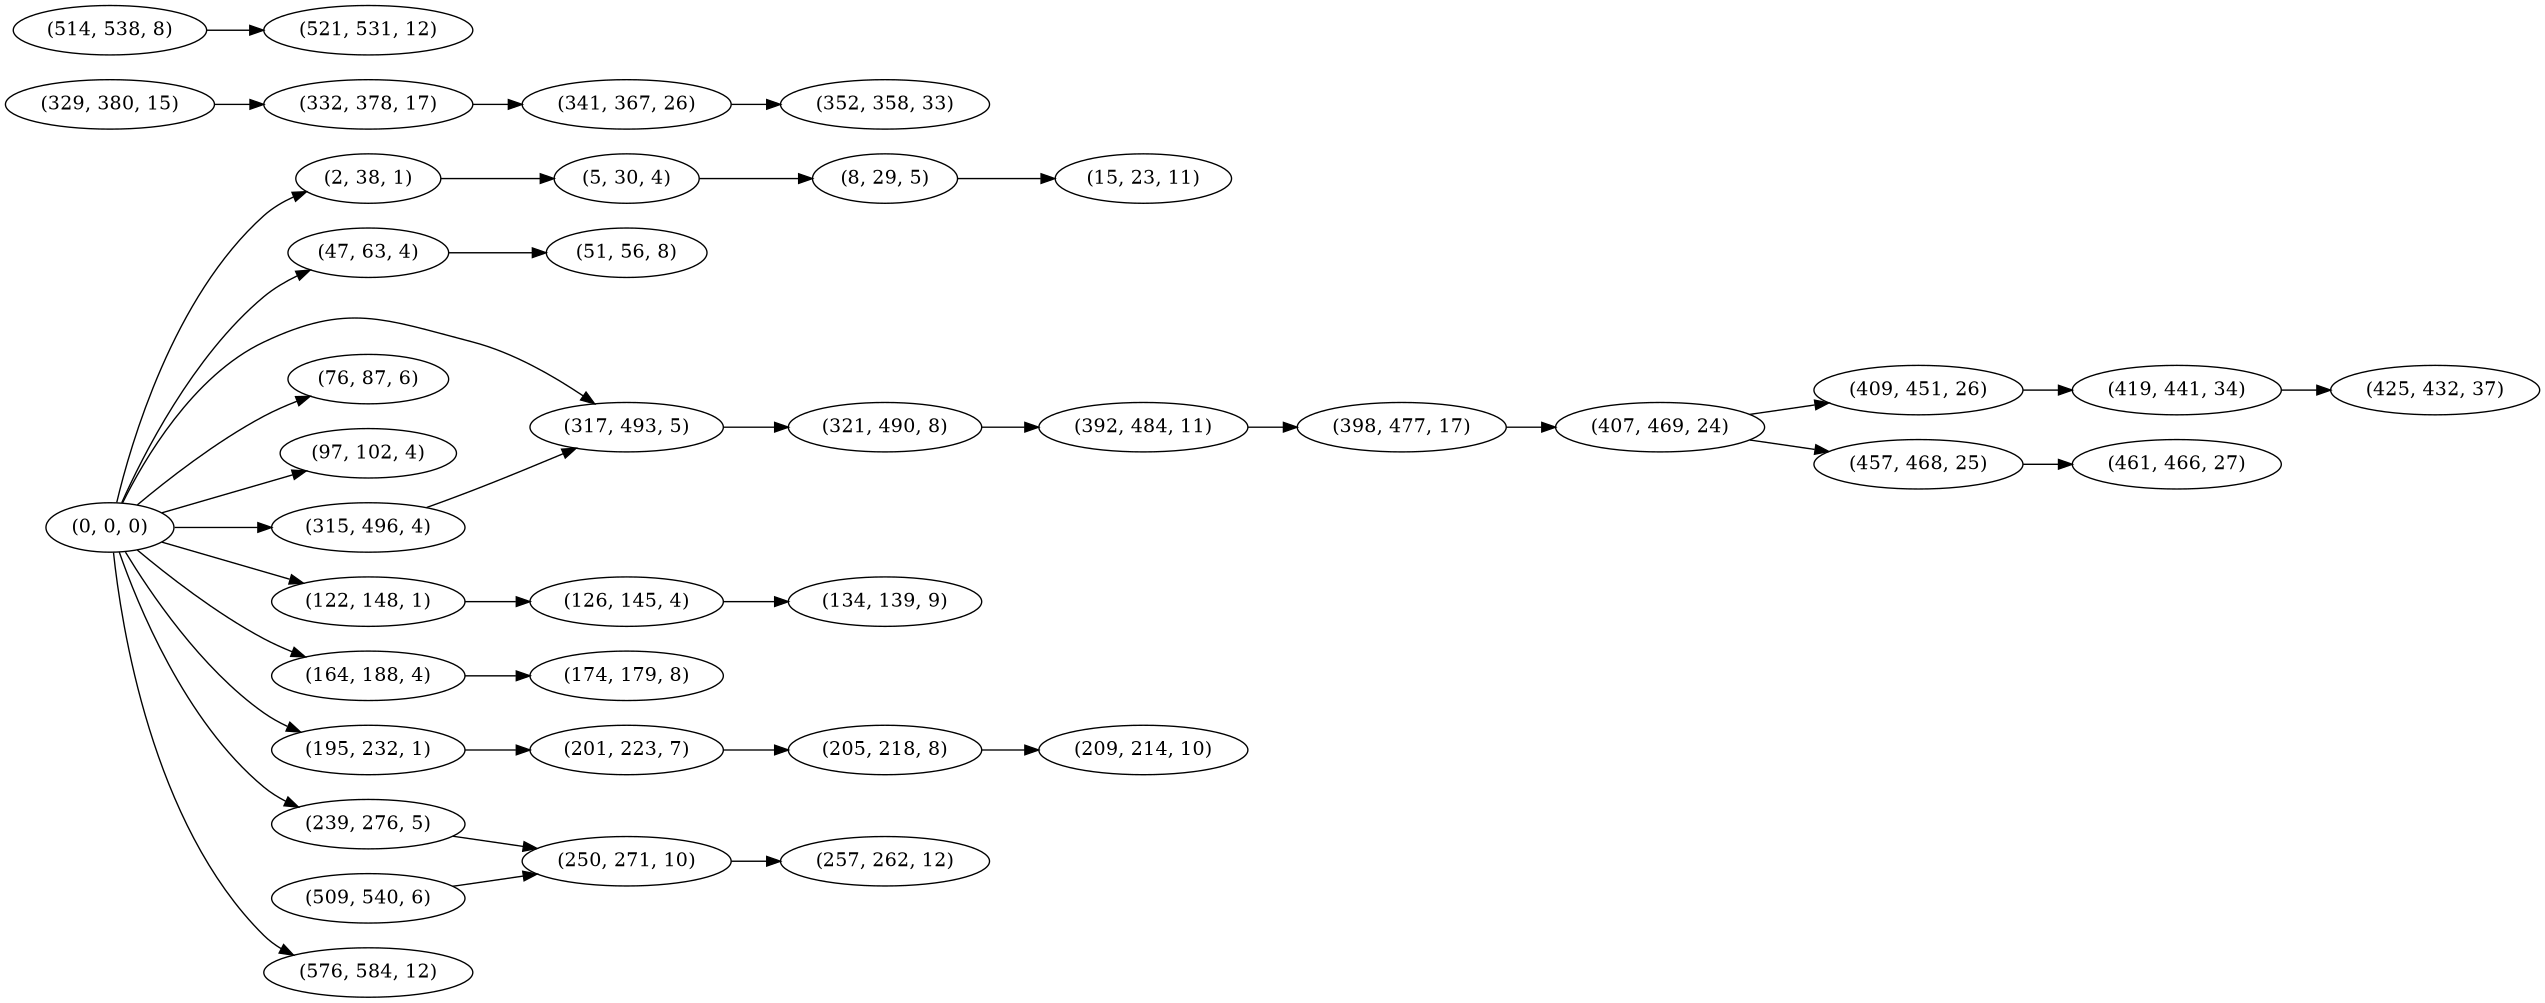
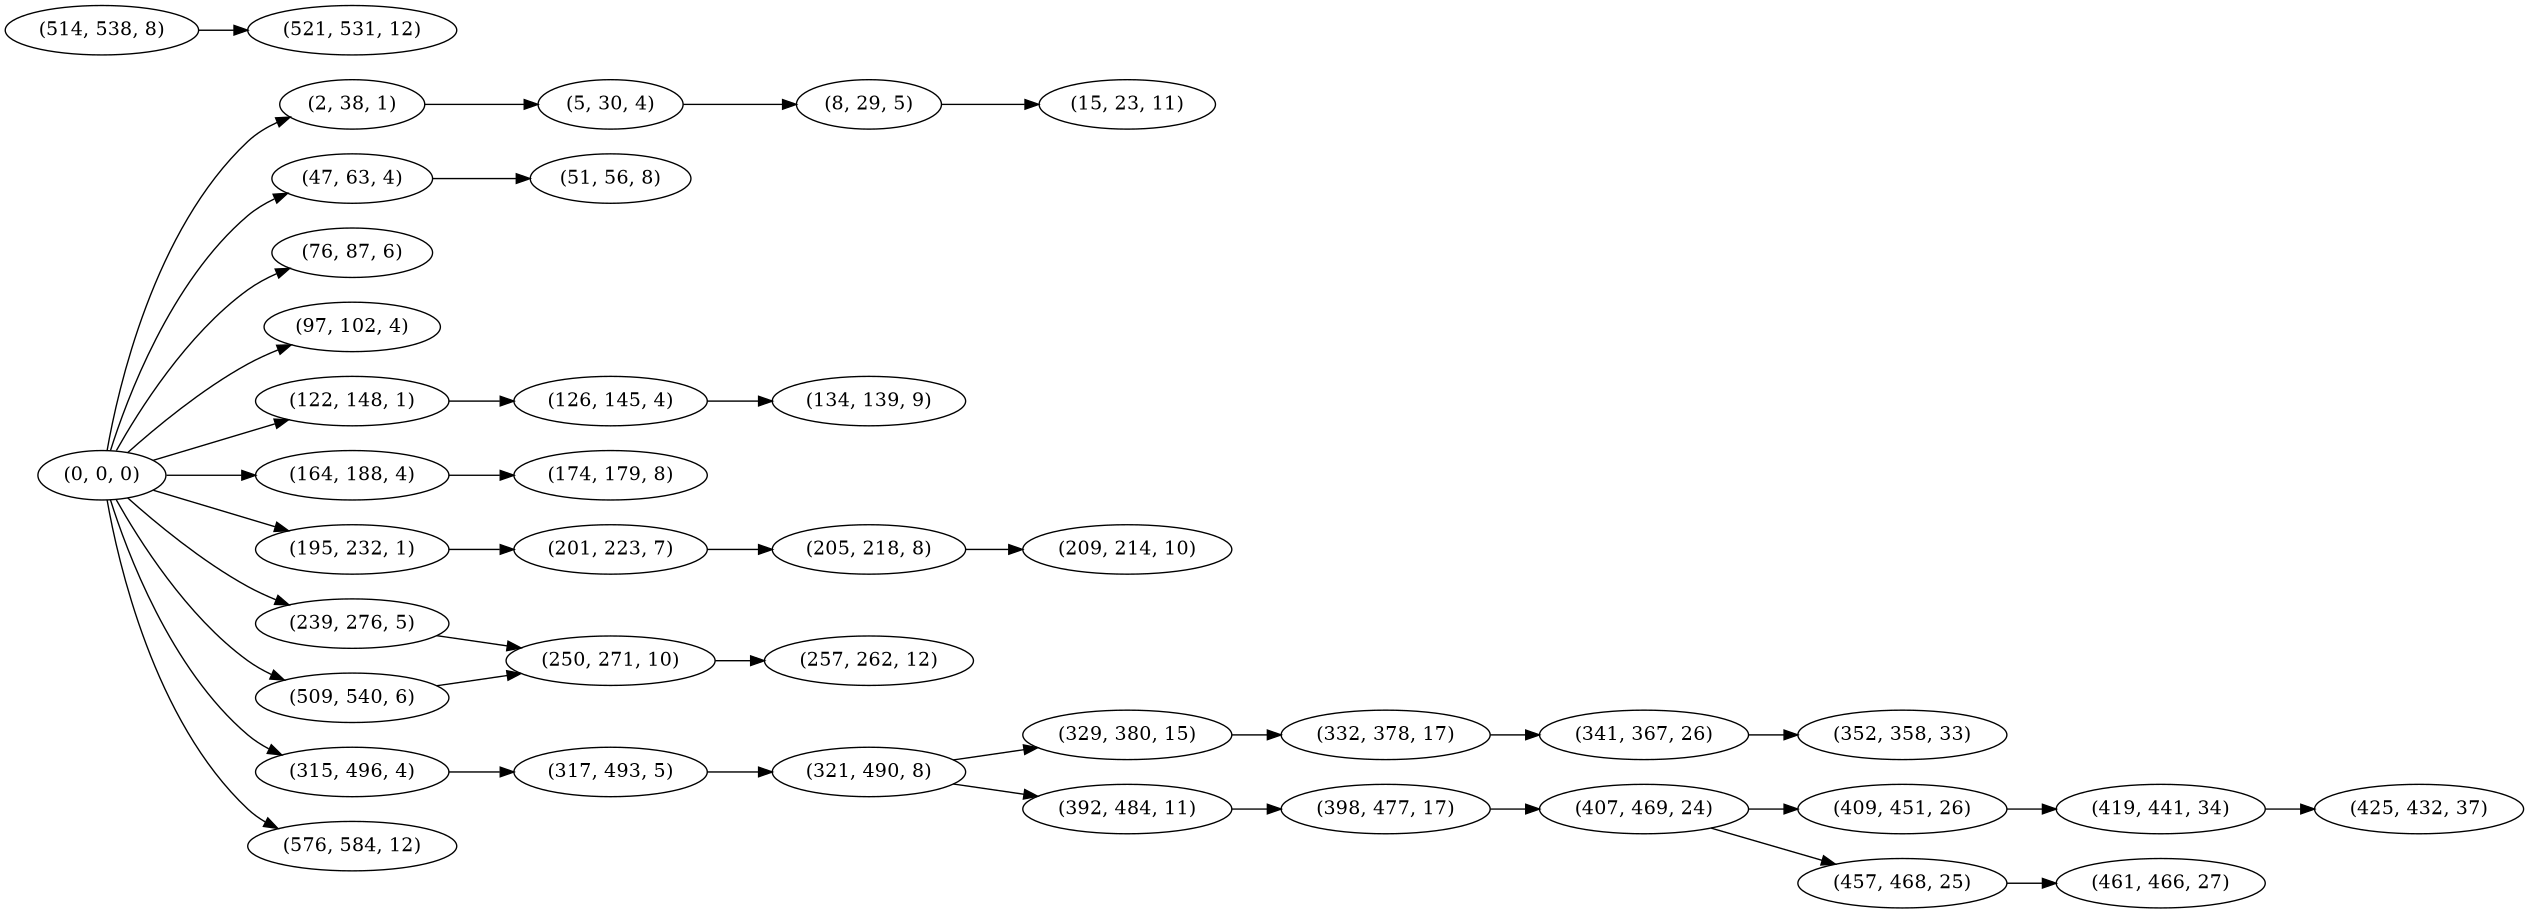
edge "(0, 0, 0)" -> "(317, 493, 5)": now "(0, 0, 0)" -> "(509, 540, 6)"
edge "(321, 490, 8)" -> "(329, 380, 15)": added
